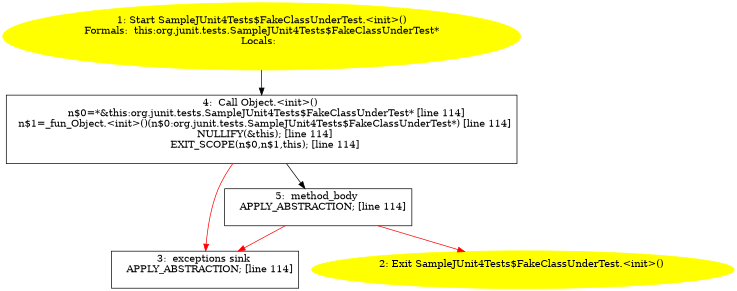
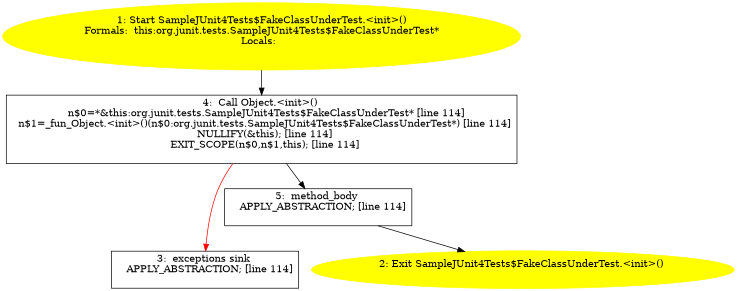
edge "5:  method_body APPLY_ABSTRACTION; [line 114]" -> "3:  exceptions sink APPLY_ABSTRACTION; [line 114]": removed
edge "5:  method_body APPLY_ABSTRACTION; [line 114]" -> "2: Exit SampleJUnit4Tests$FakeClassUnderTest.<init>()": color red -> black
